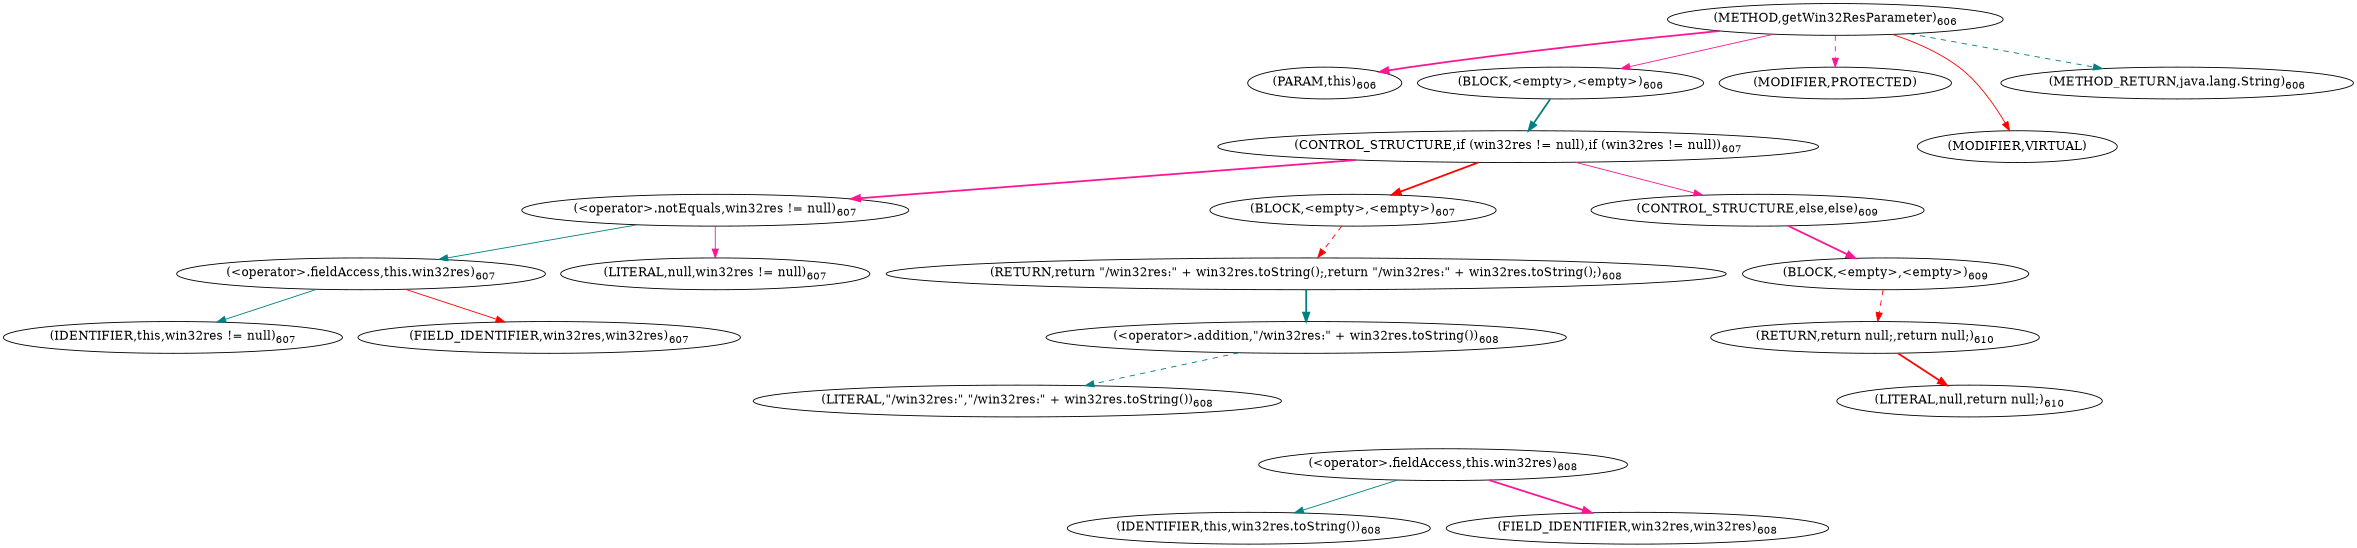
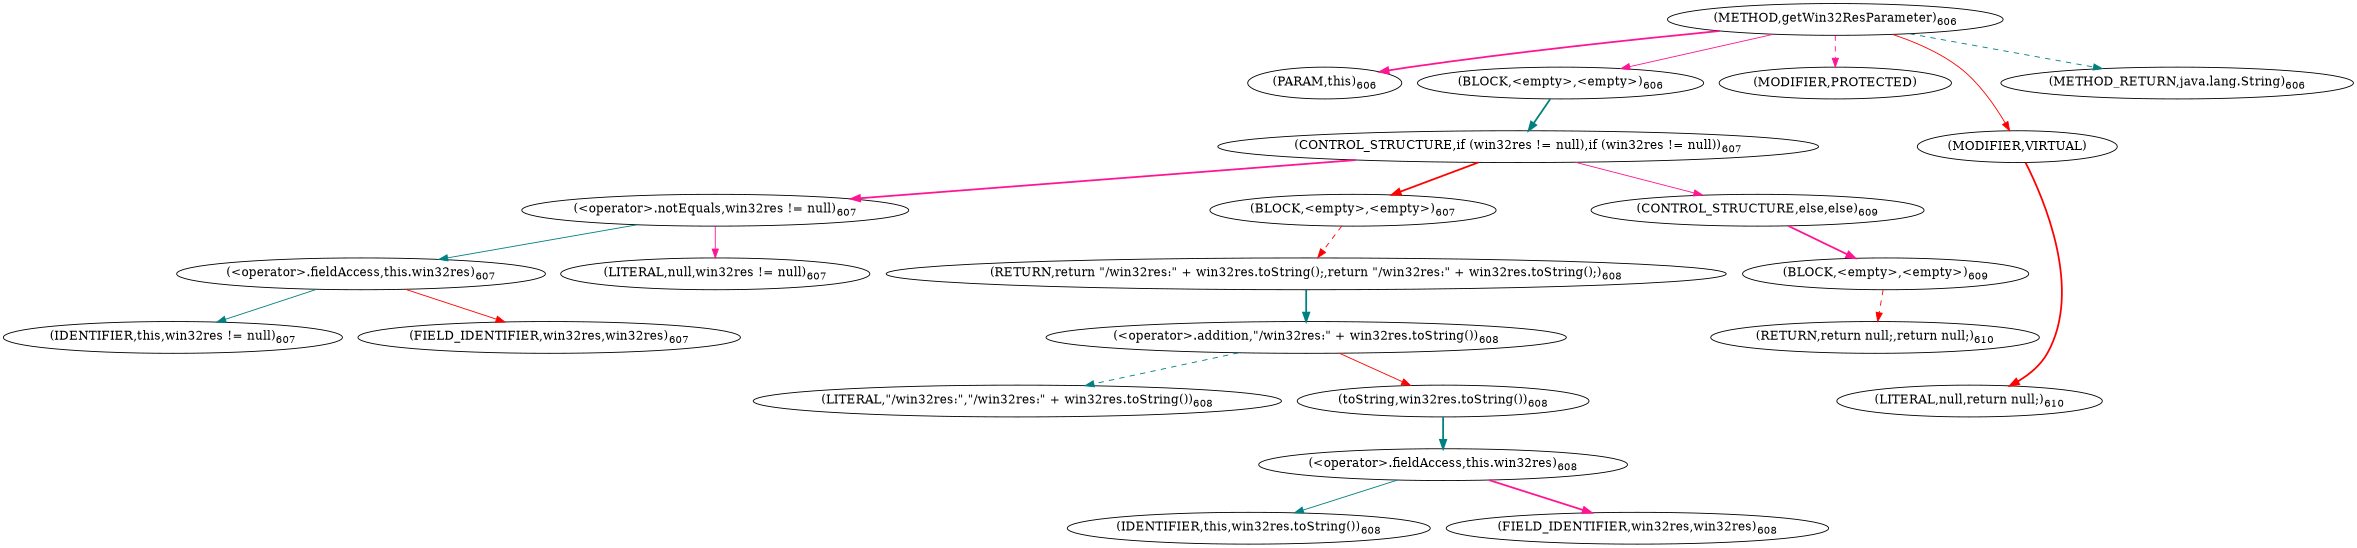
edge "(RETURN,return null;,return null;)" -> "(LITERAL,null,return null;)": now "(MODIFIER,VIRTUAL)" -> "(LITERAL,null,return null;)"
node "(toString,win32res.toString())": added
